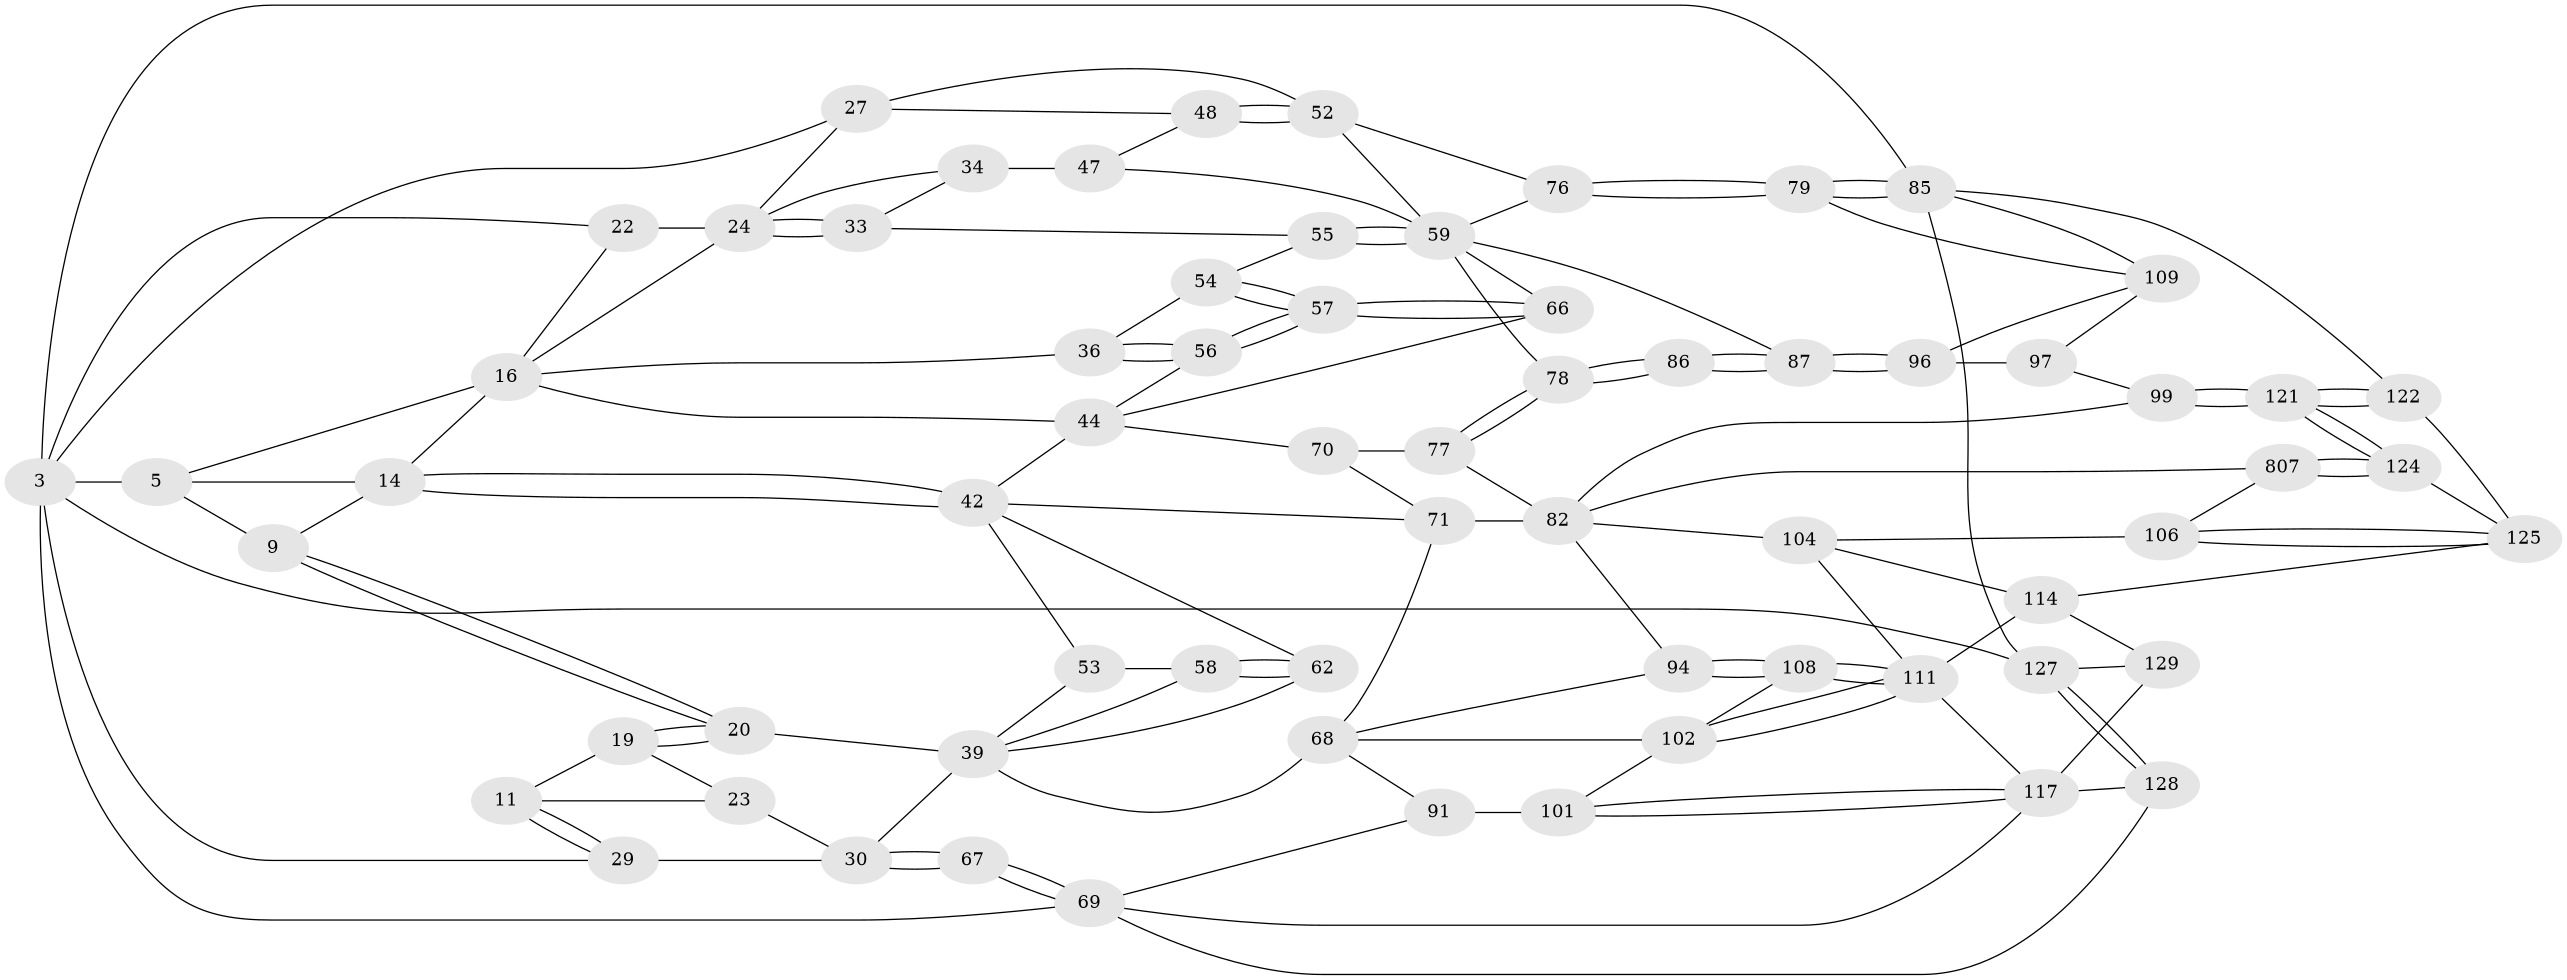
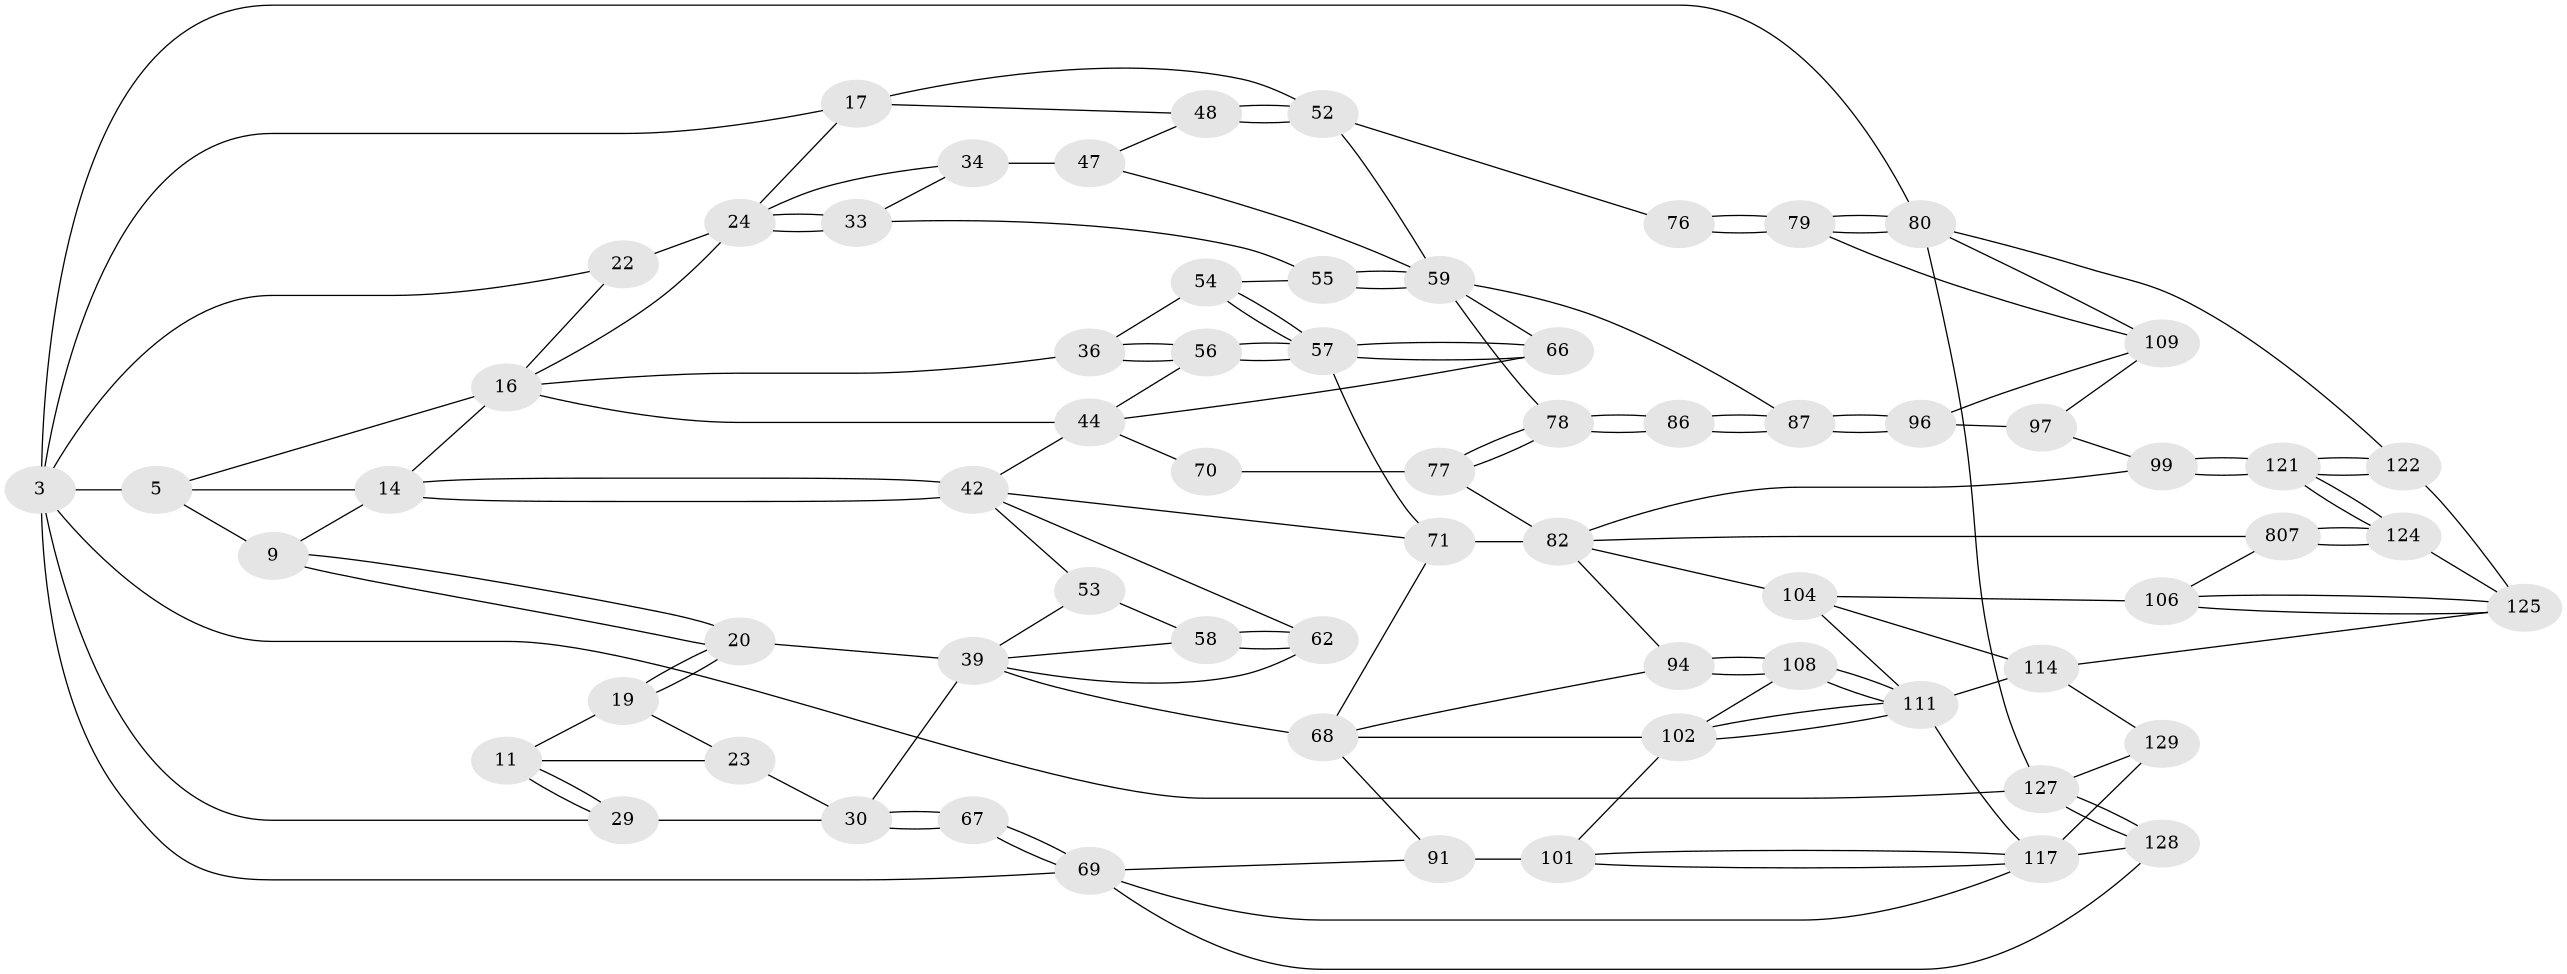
node "27": label "27" -> "17"
node "85": label "85" -> "80"
edge "76" -- "59": removed
edge "70" -- "71": now "57" -- "71"
